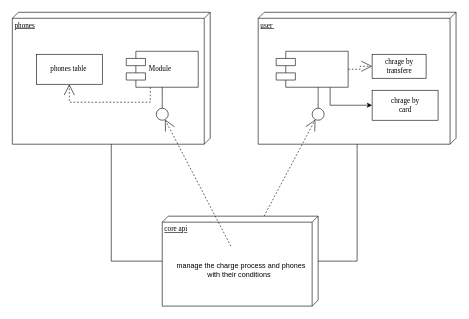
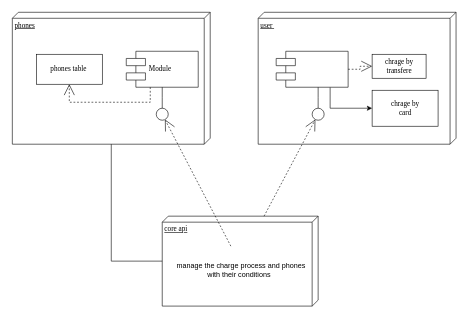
node "chrage by card": size 66x30 -> 66x36
edge "user" -- "core api": removed
